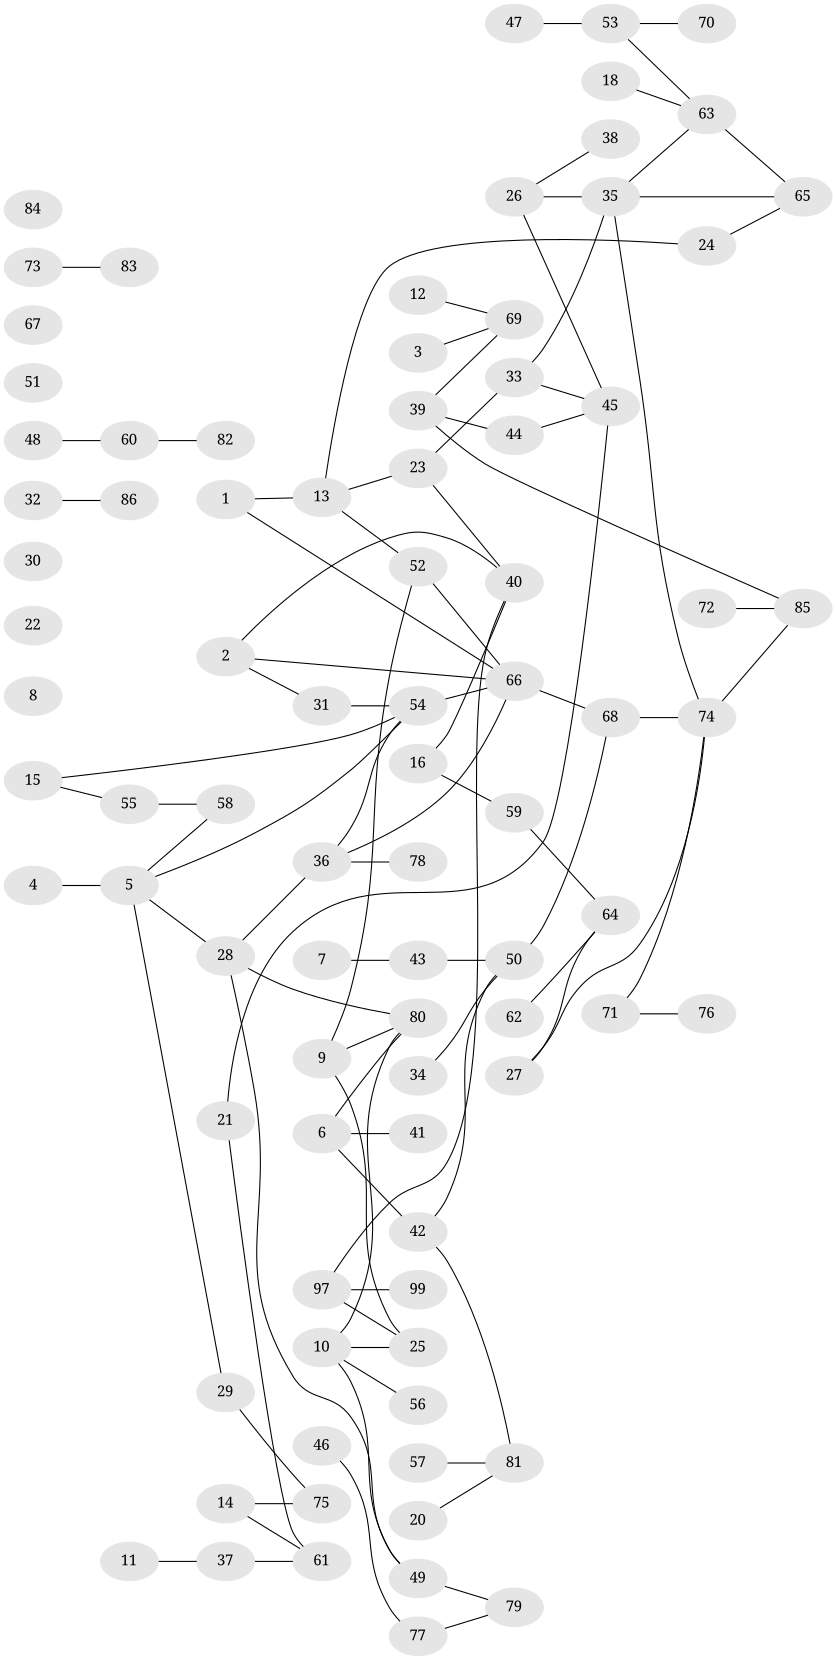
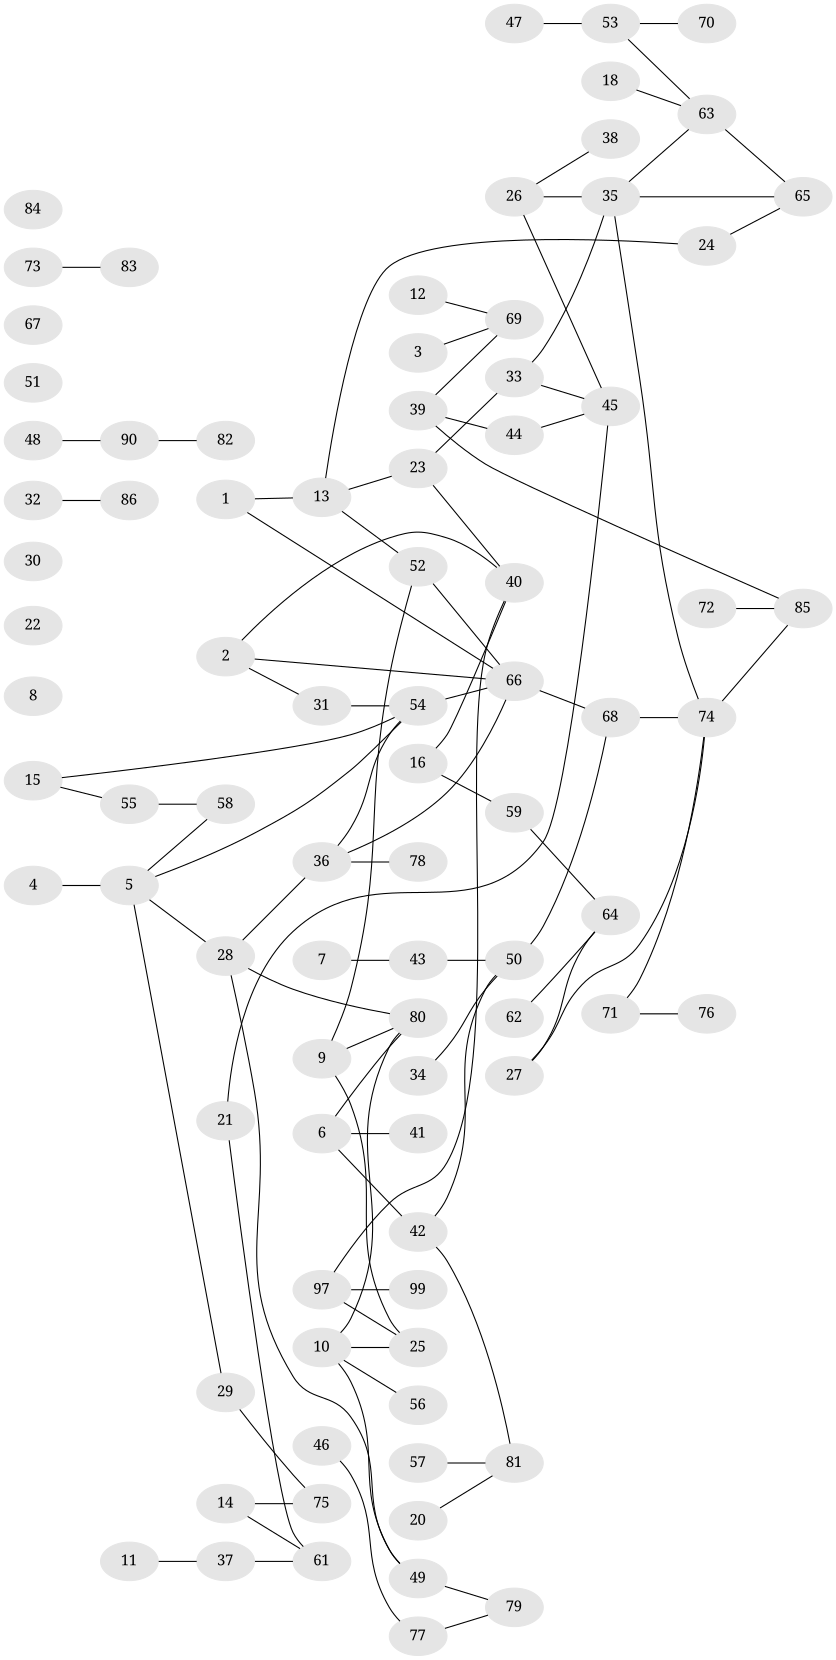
node "60": label "60" -> "90"
